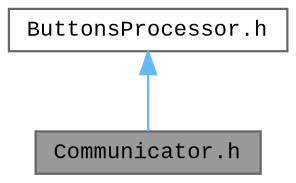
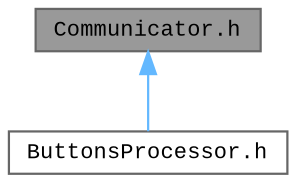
edge "Communicator.h" -> "ButtonsProcessor.h": reversed
